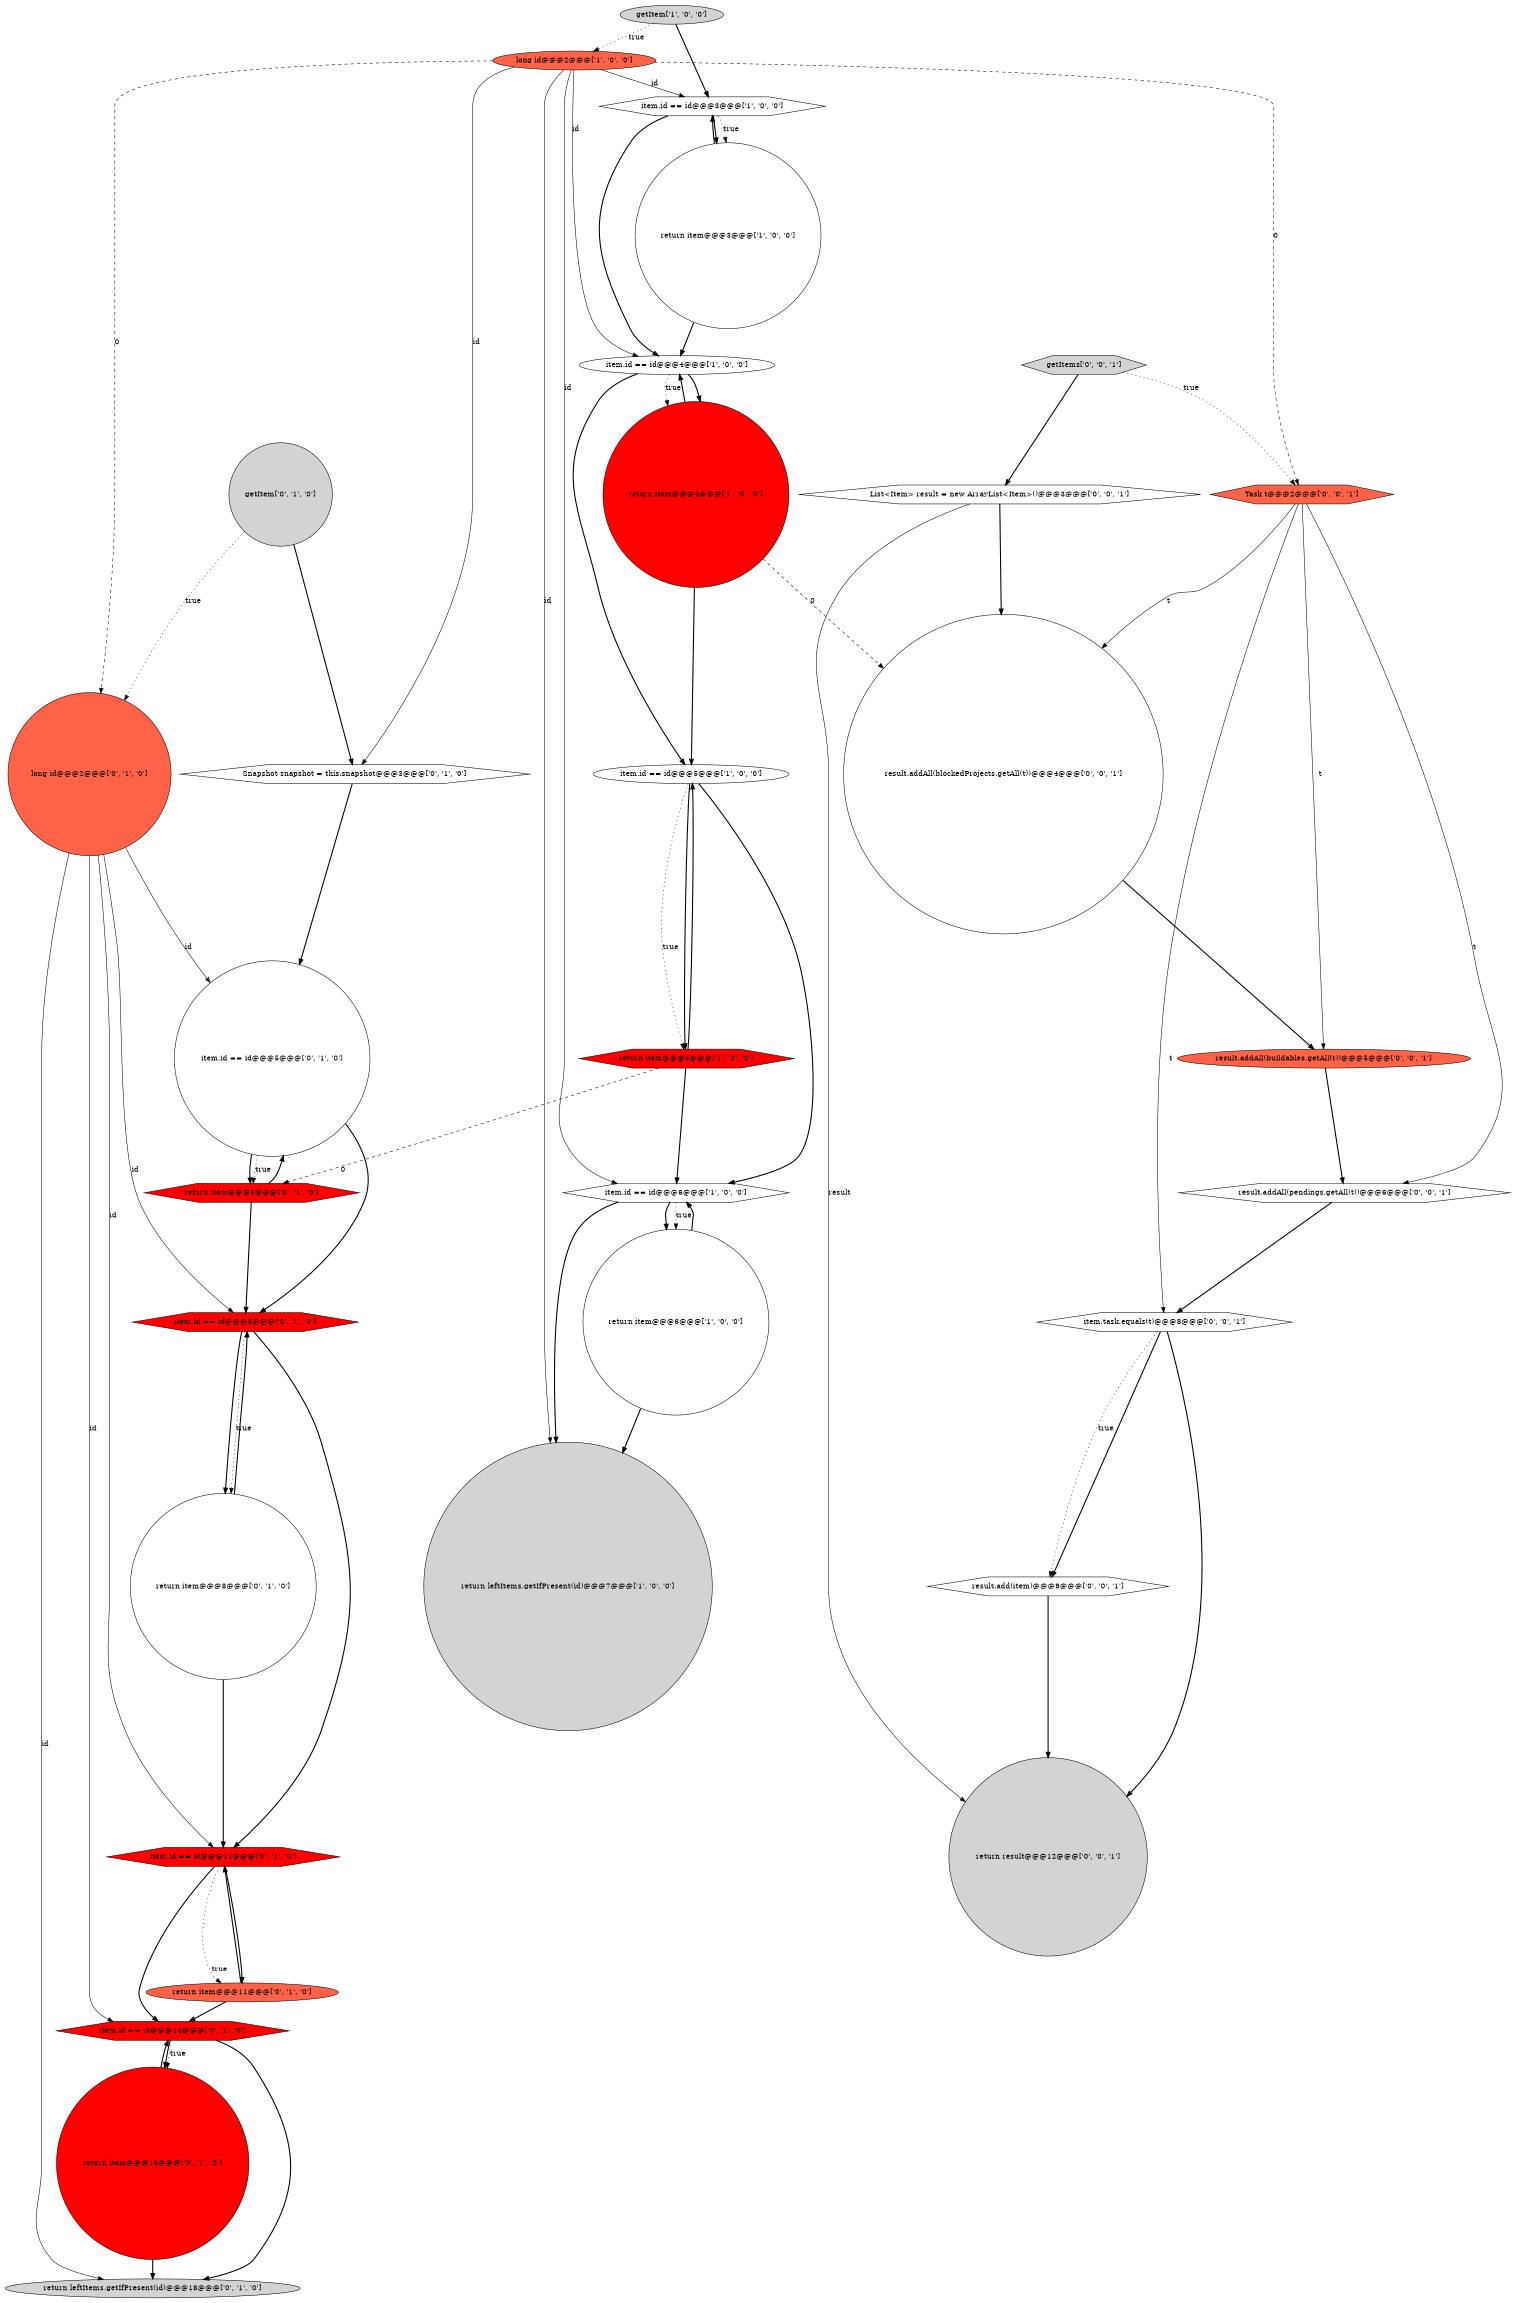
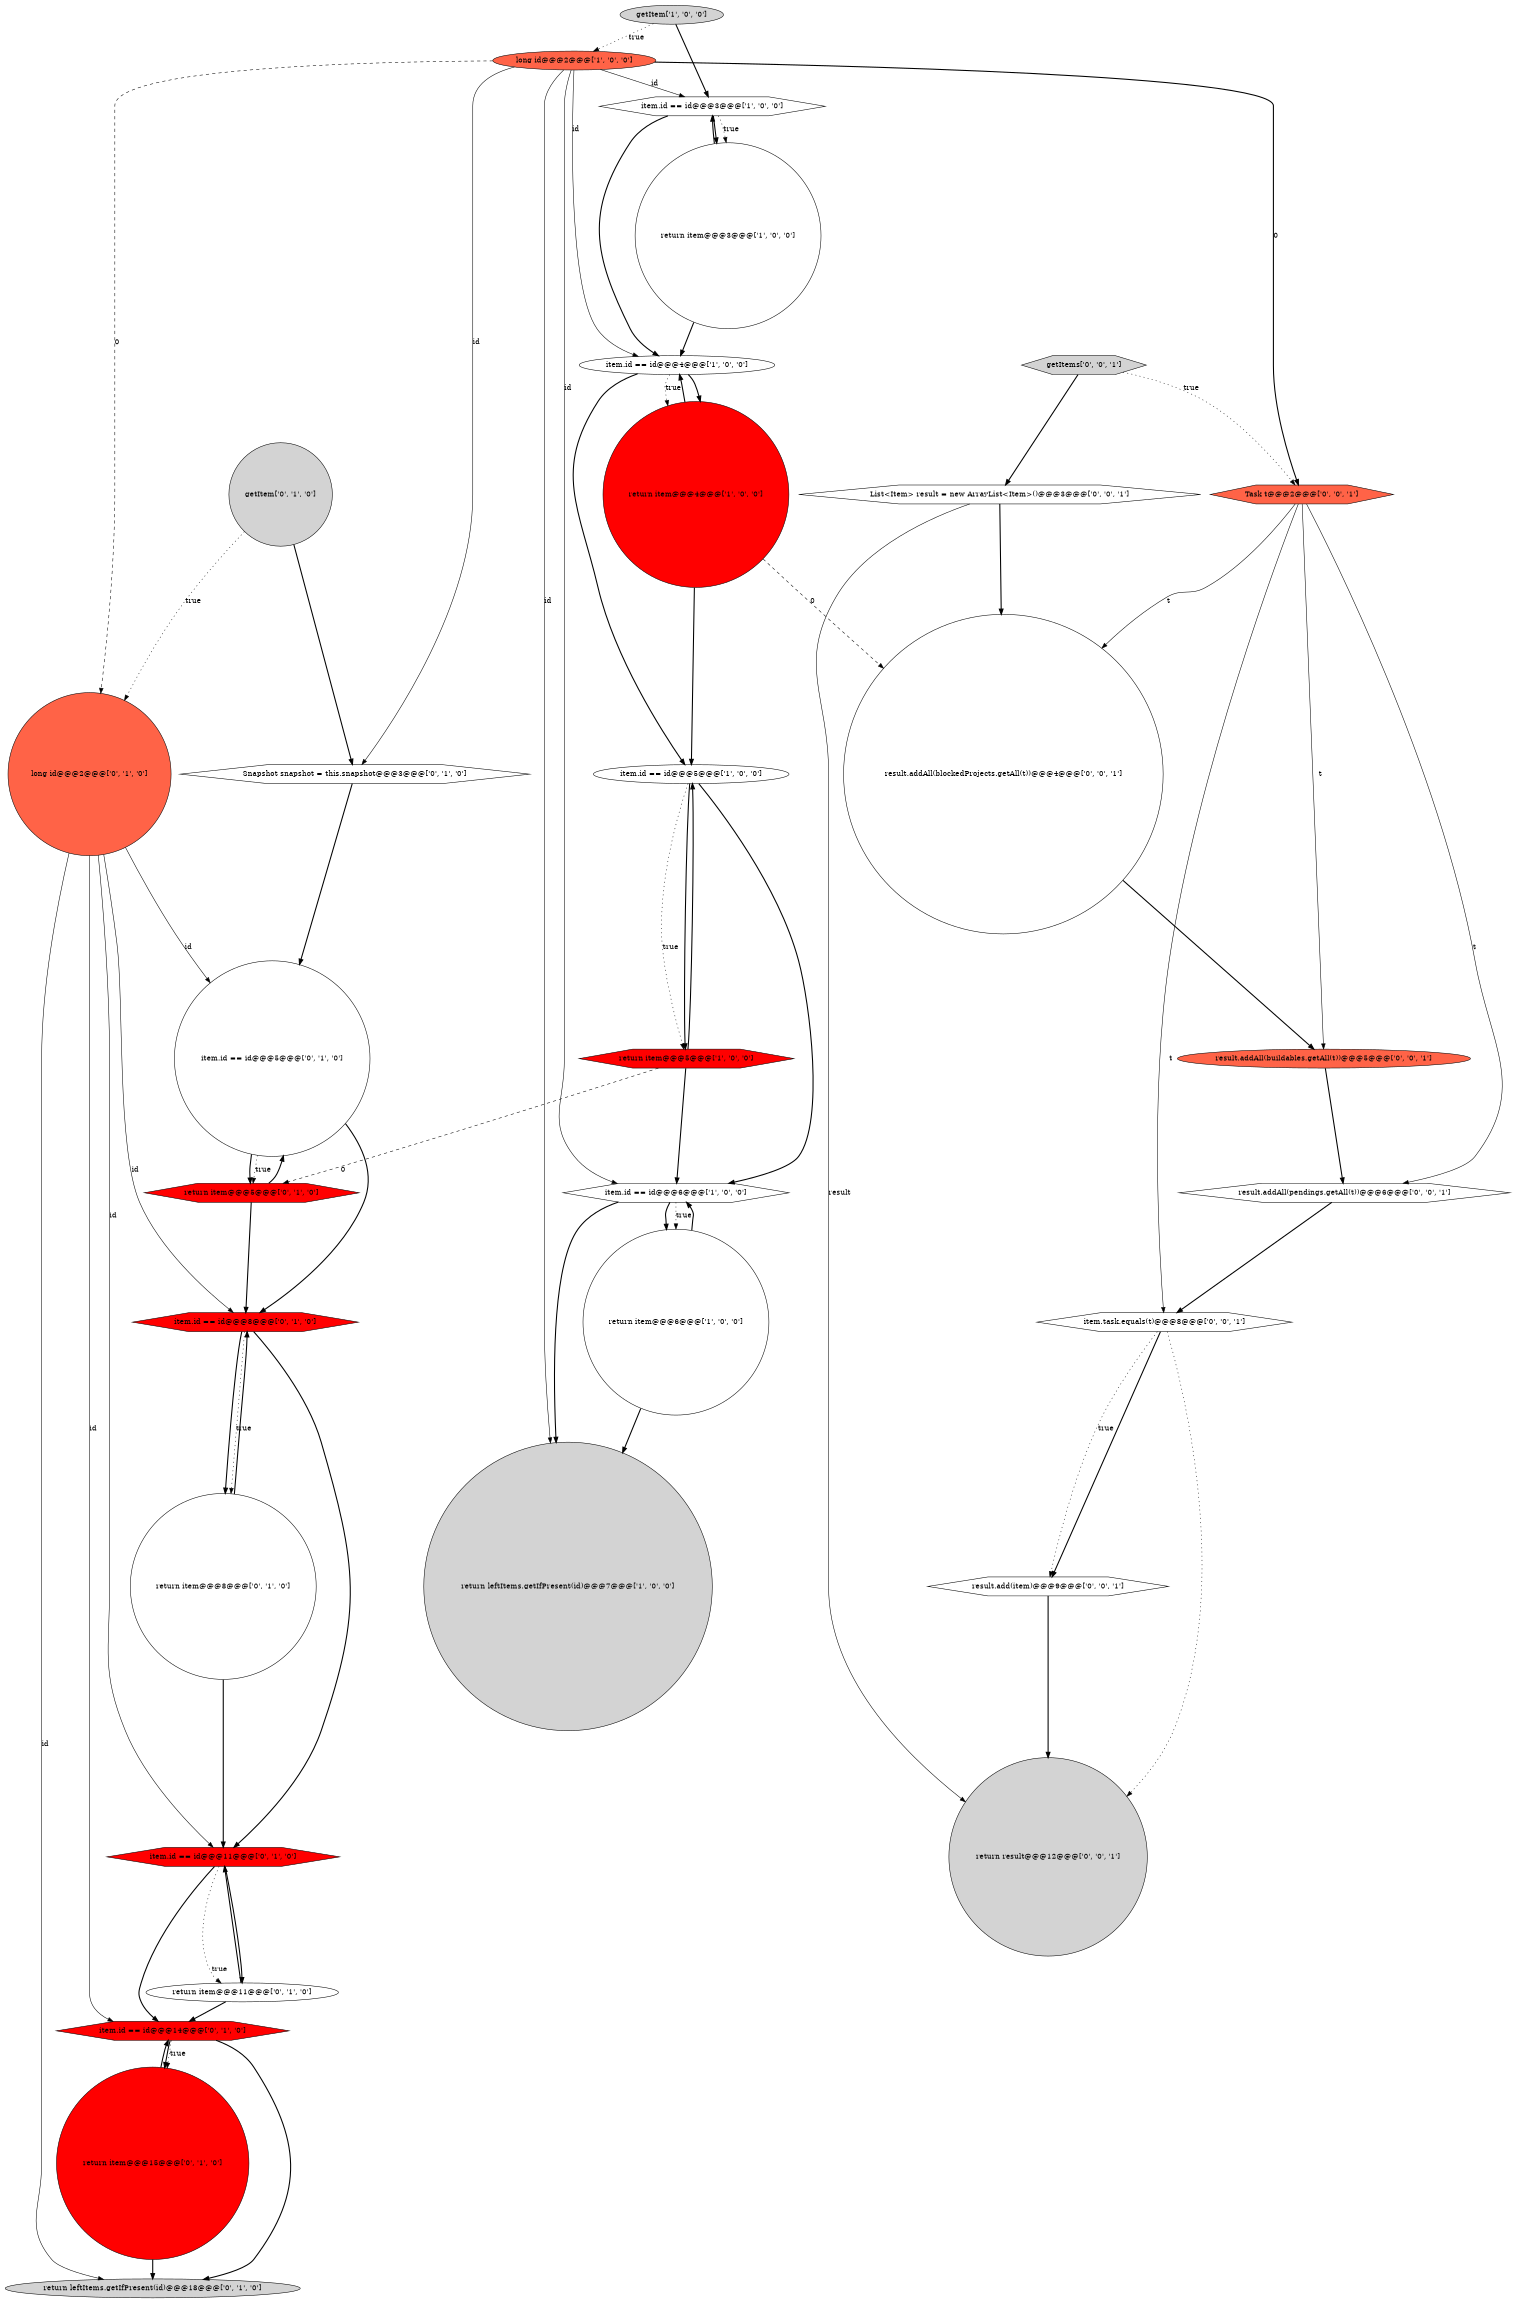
edge "long id@@@2@@@['1', '0', '0']" -> "Task t@@@2@@@['0', '0', '1']": style dashed -> bold
edge "item.task.equals(t)@@@8@@@['0', '0', '1']" -> "return result@@@12@@@['0', '0', '1']": style bold -> dotted
node "return item@@@11@@@['0', '1', '0']": fillcolor tomato -> white
